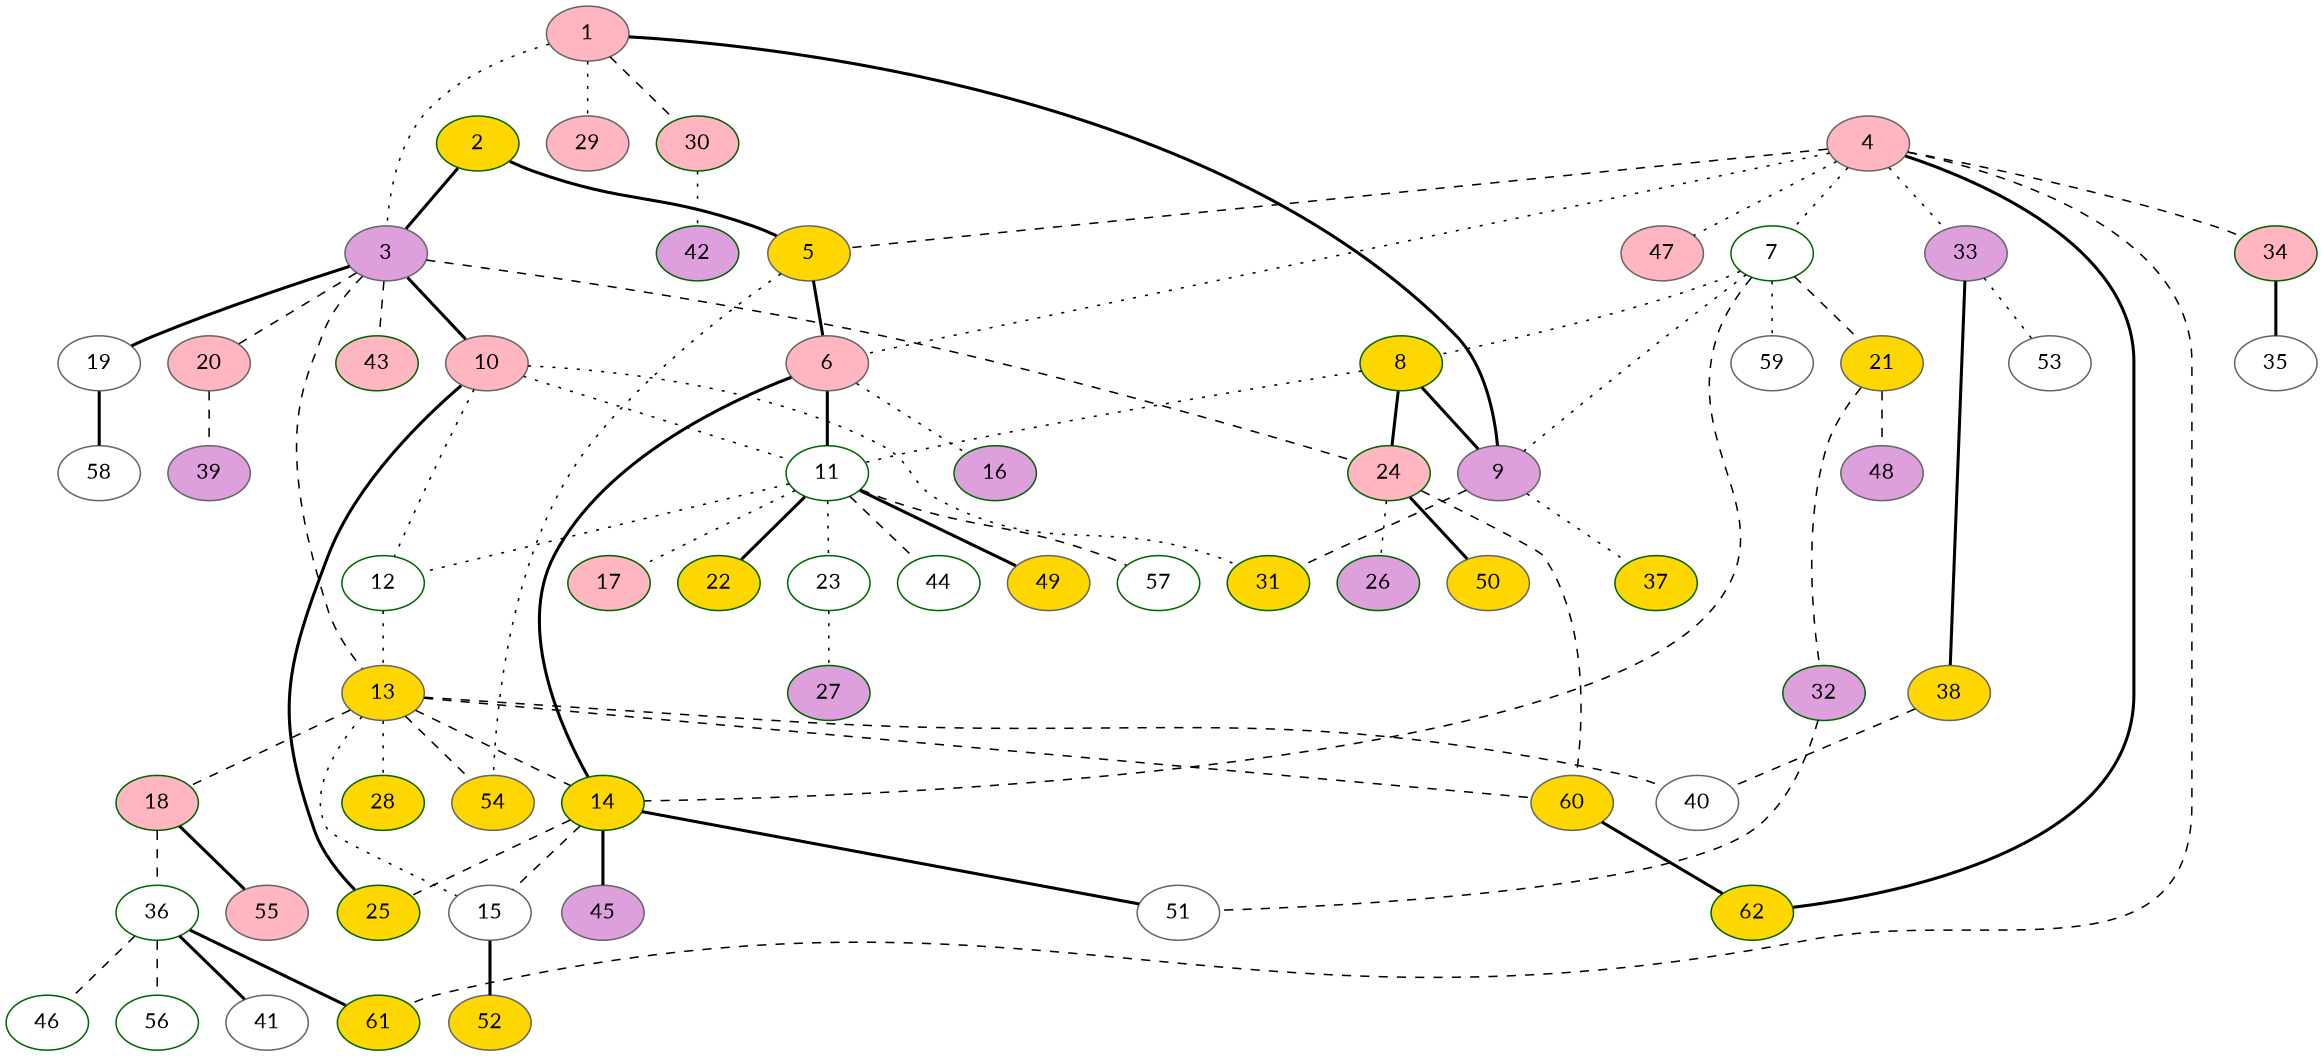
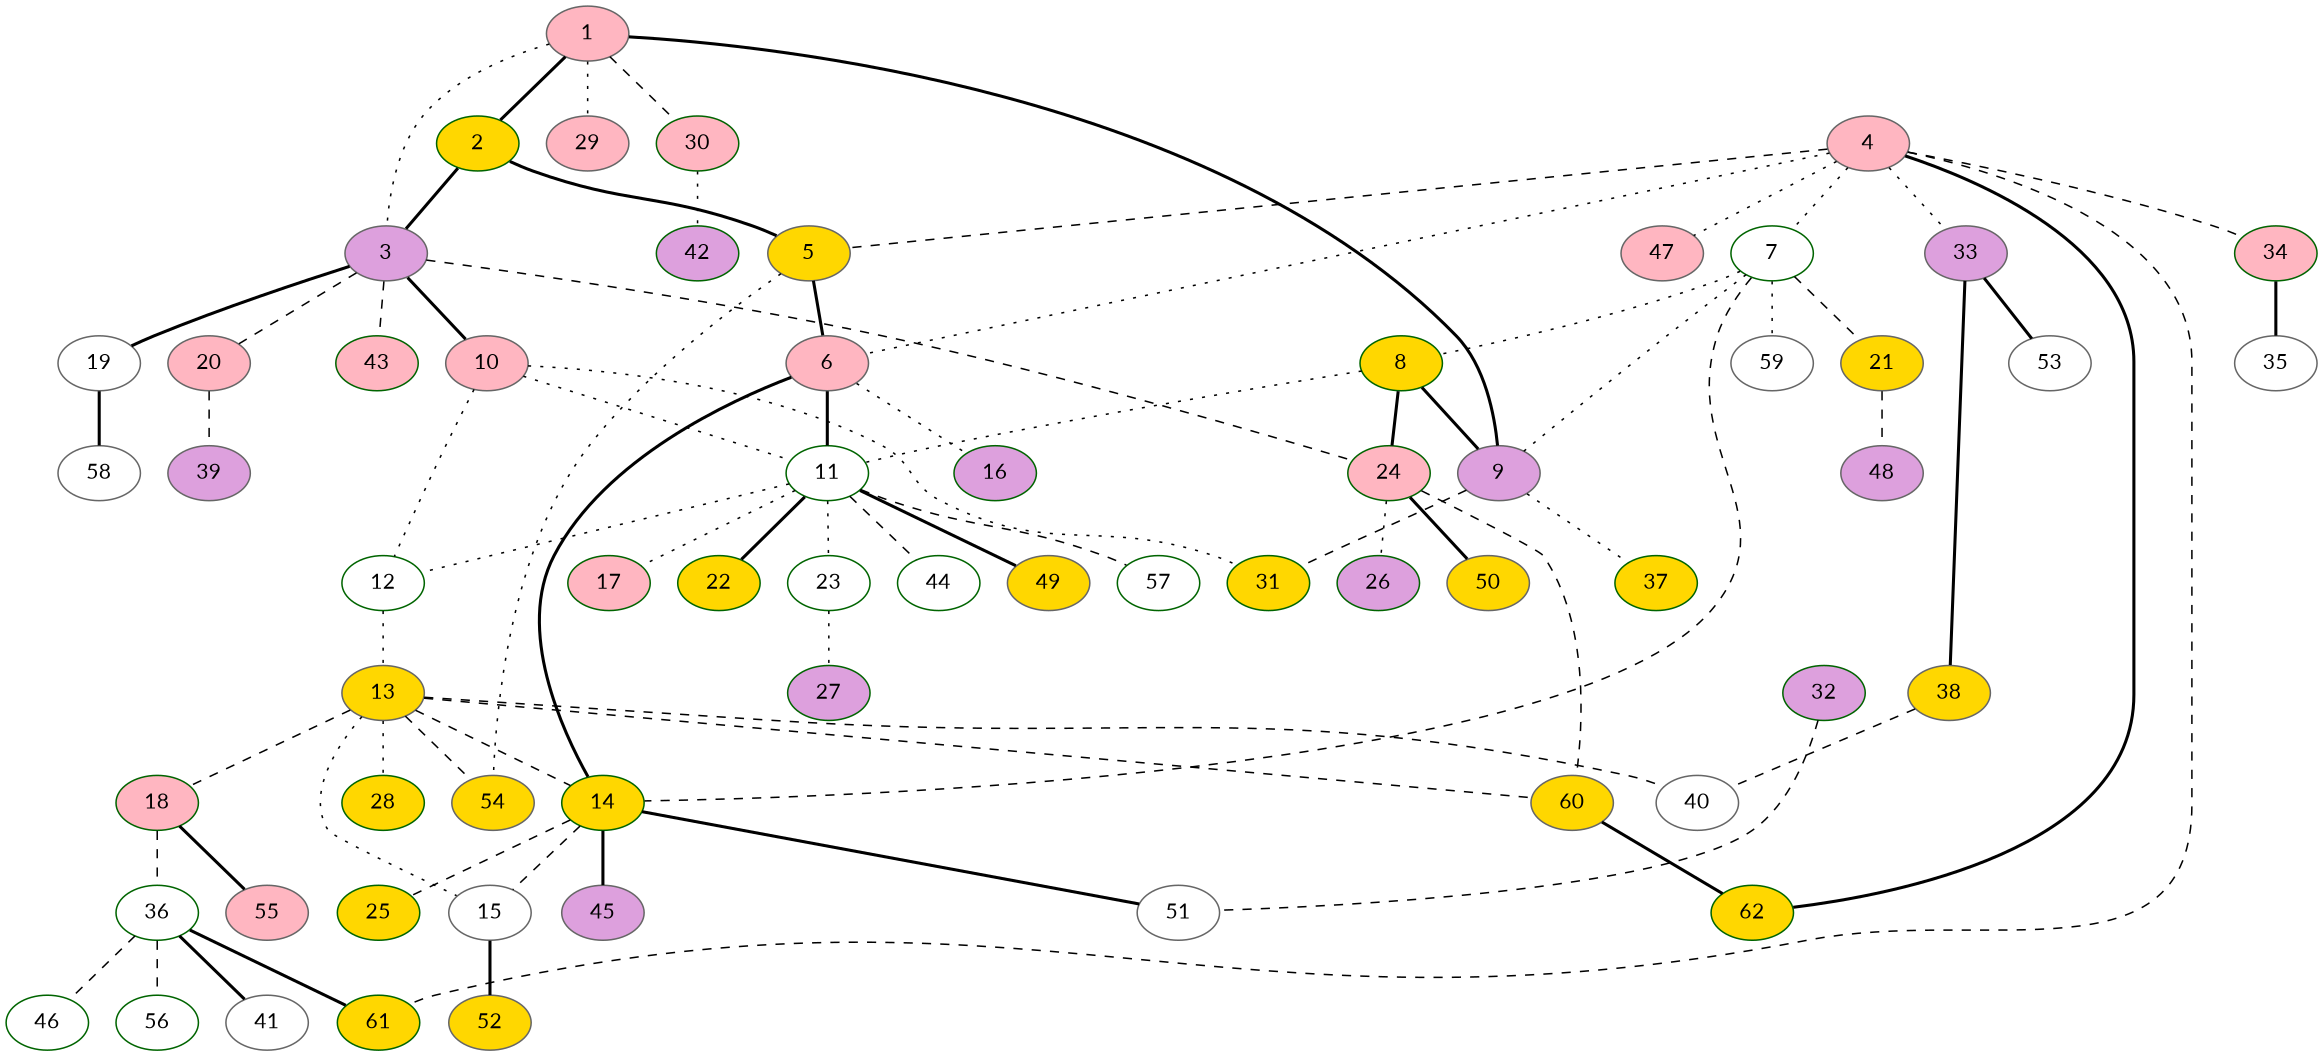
edge "1" -- "2": added
edge "33" -- "53": style dotted -> bold
edge "3" -- "13": removed
edge "21" -- "32": removed
edge "10" -- "25": removed
